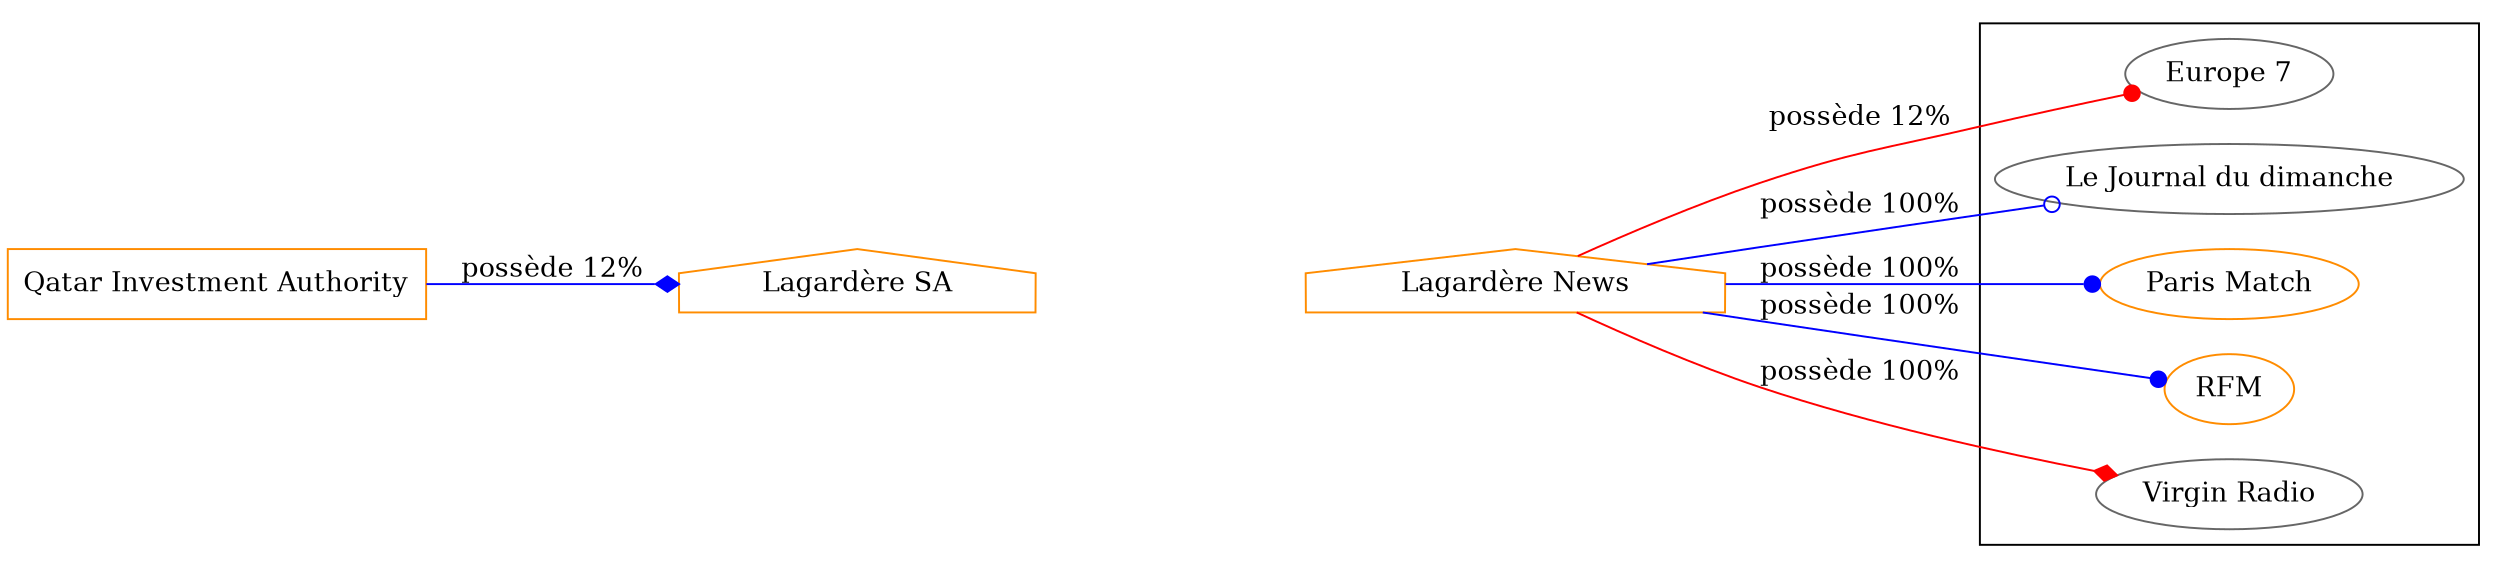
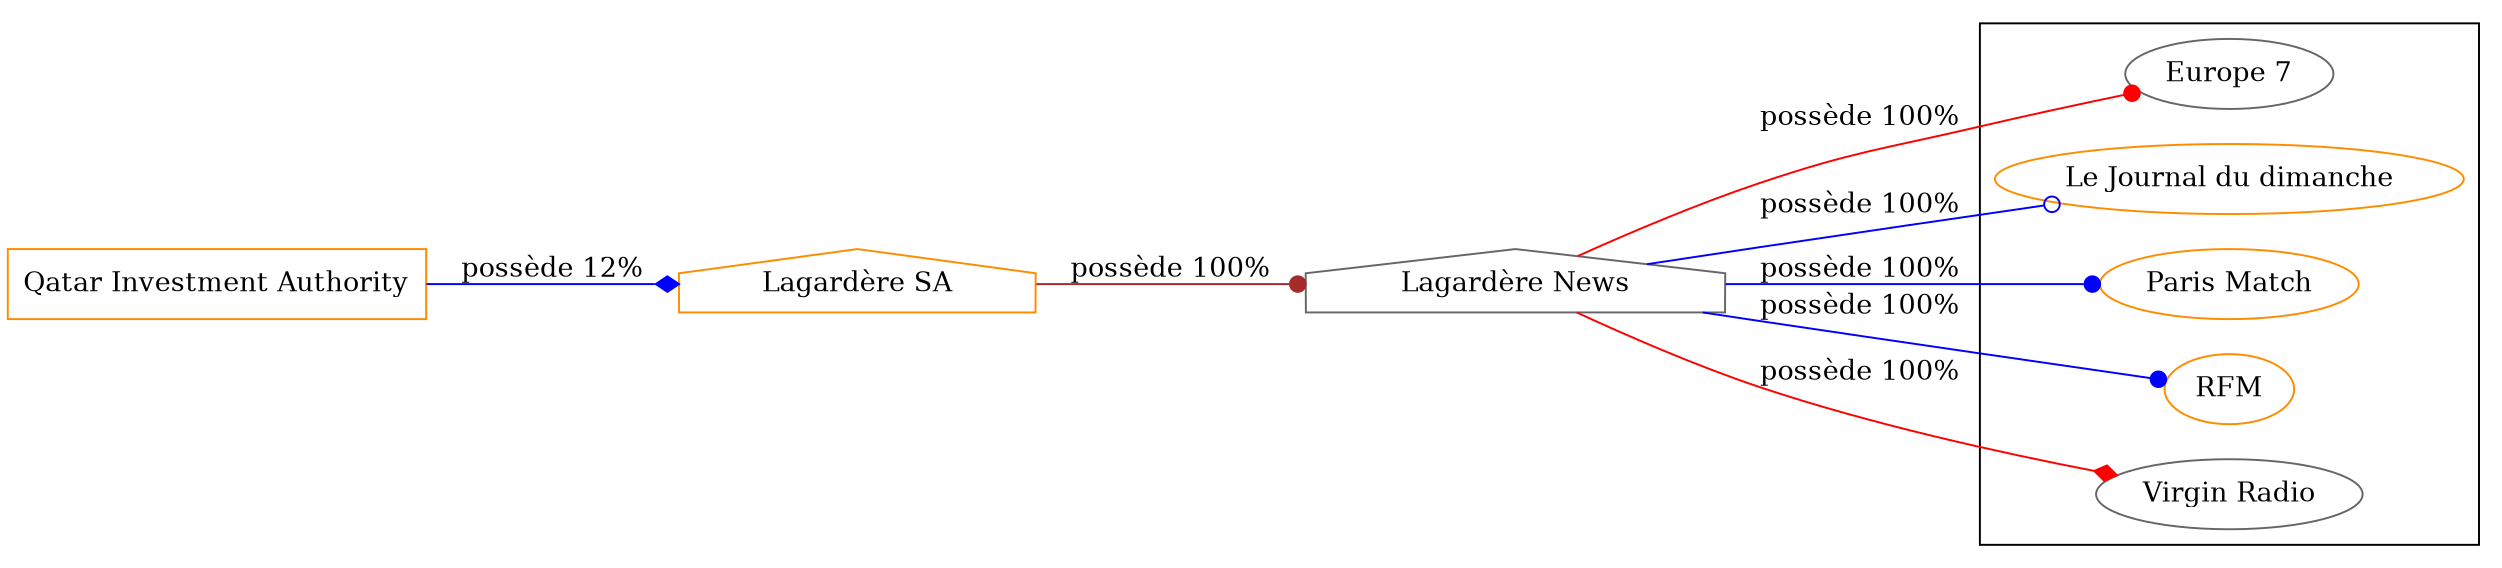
edge "Lagardère News" -> "Europe 7": label "possède 12%" -> "possède 100%"
node "Le Journal du dimanche": color gray40 -> darkorange
edge "Lagardère SA" -> "Lagardère News": added, label "possède 100%"
node "Lagardère News": color darkorange -> gray40
